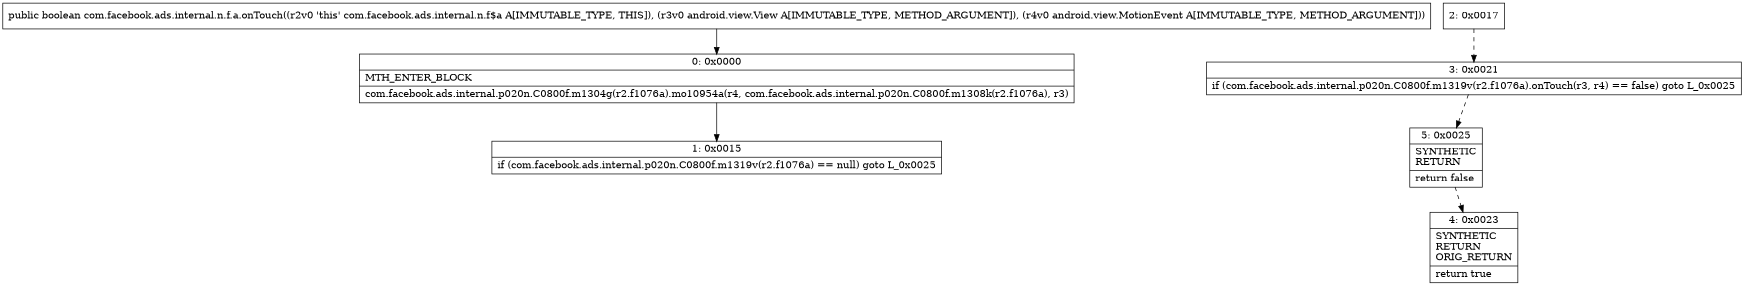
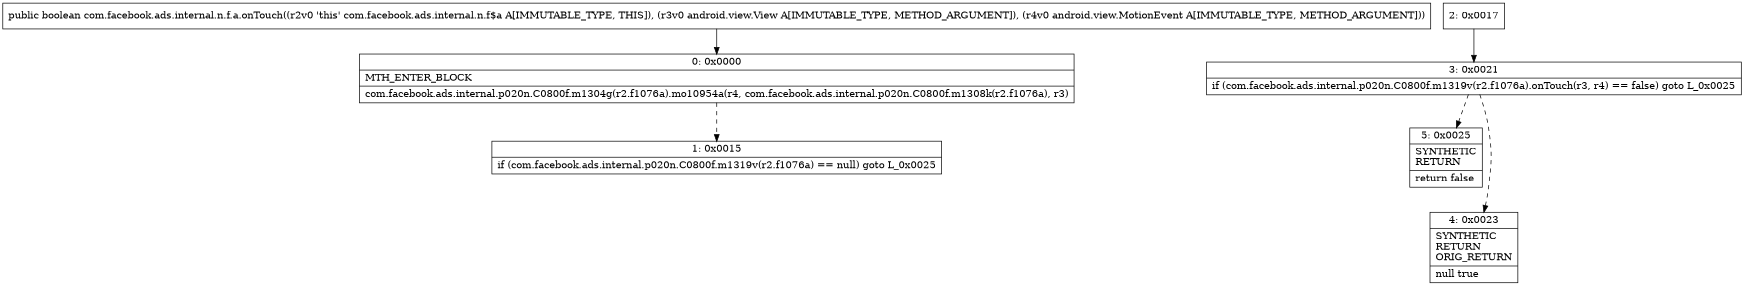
edge "2: 0x0017" -> "3: 0x0021": style dashed -> solid
edge "0: 0x0000" -> "1: 0x0015": style solid -> dashed
edge "5: 0x0025" -> "4: 0x0023": now "3: 0x0021" -> "4: 0x0023"
node "4: 0x0023": text "return true" -> "null true"
